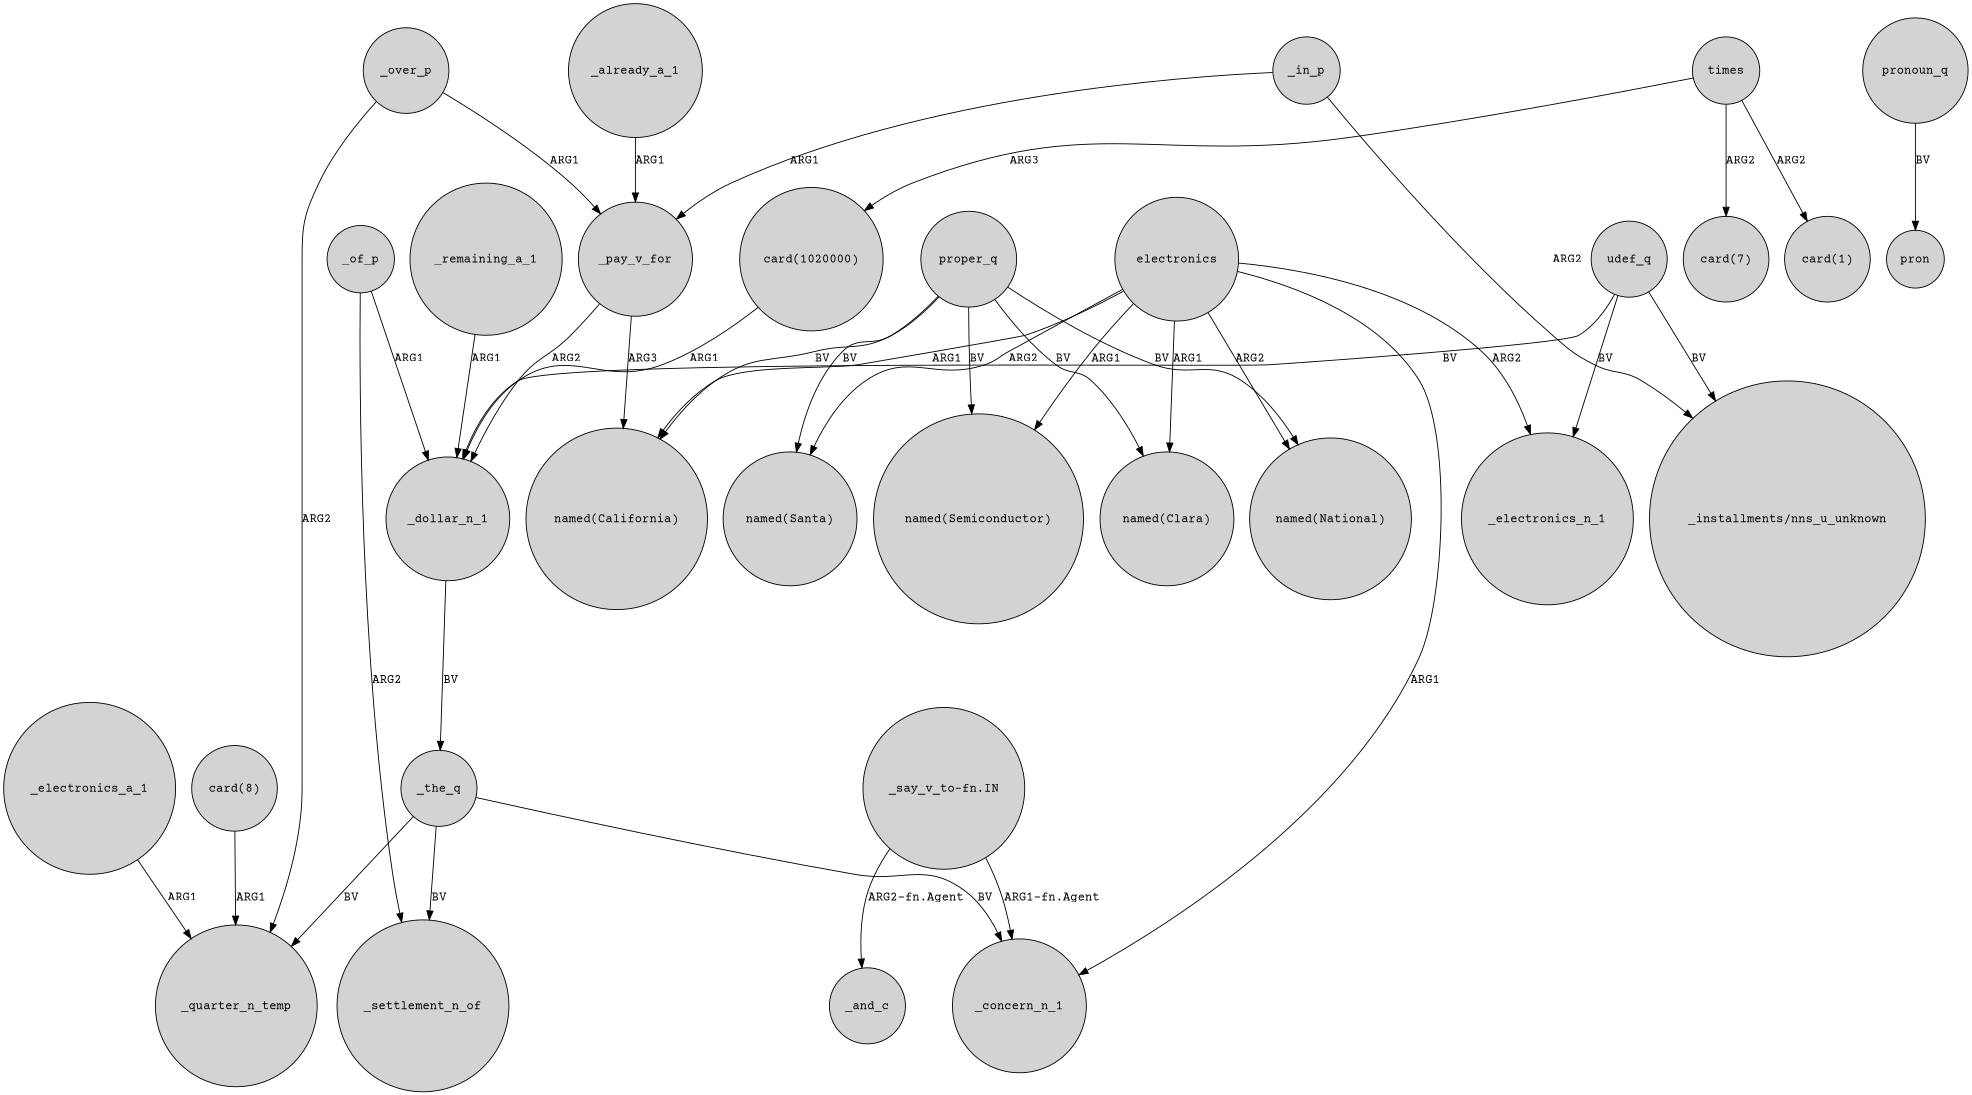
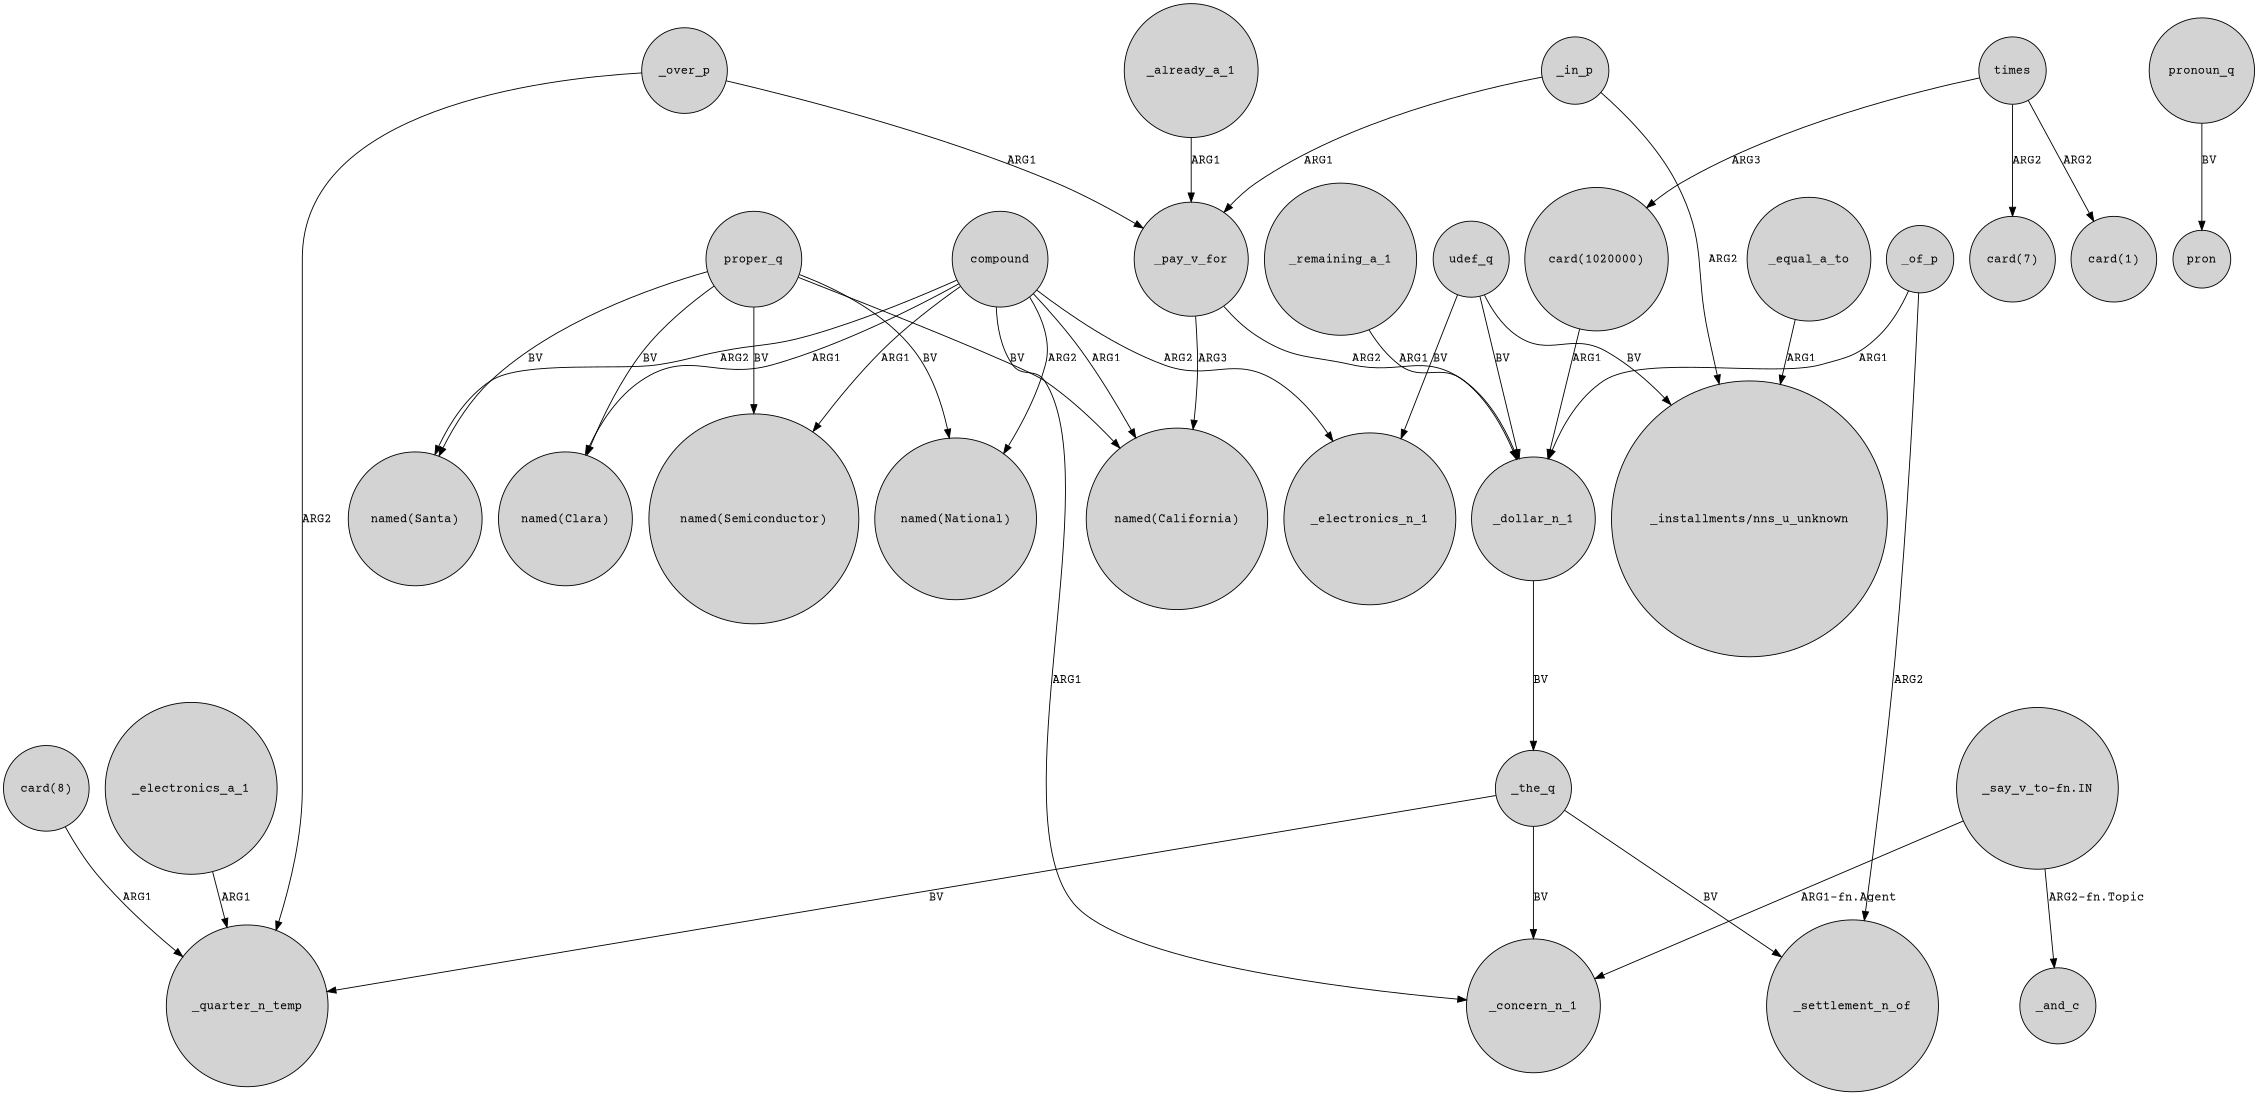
node "electronics": label "electronics" -> "compound"
node "_equal_a_to": added
edge "_say_v_to-fn.IN" -> "_and_c": label "ARG2-fn.Agent" -> "ARG2-fn.Topic"
